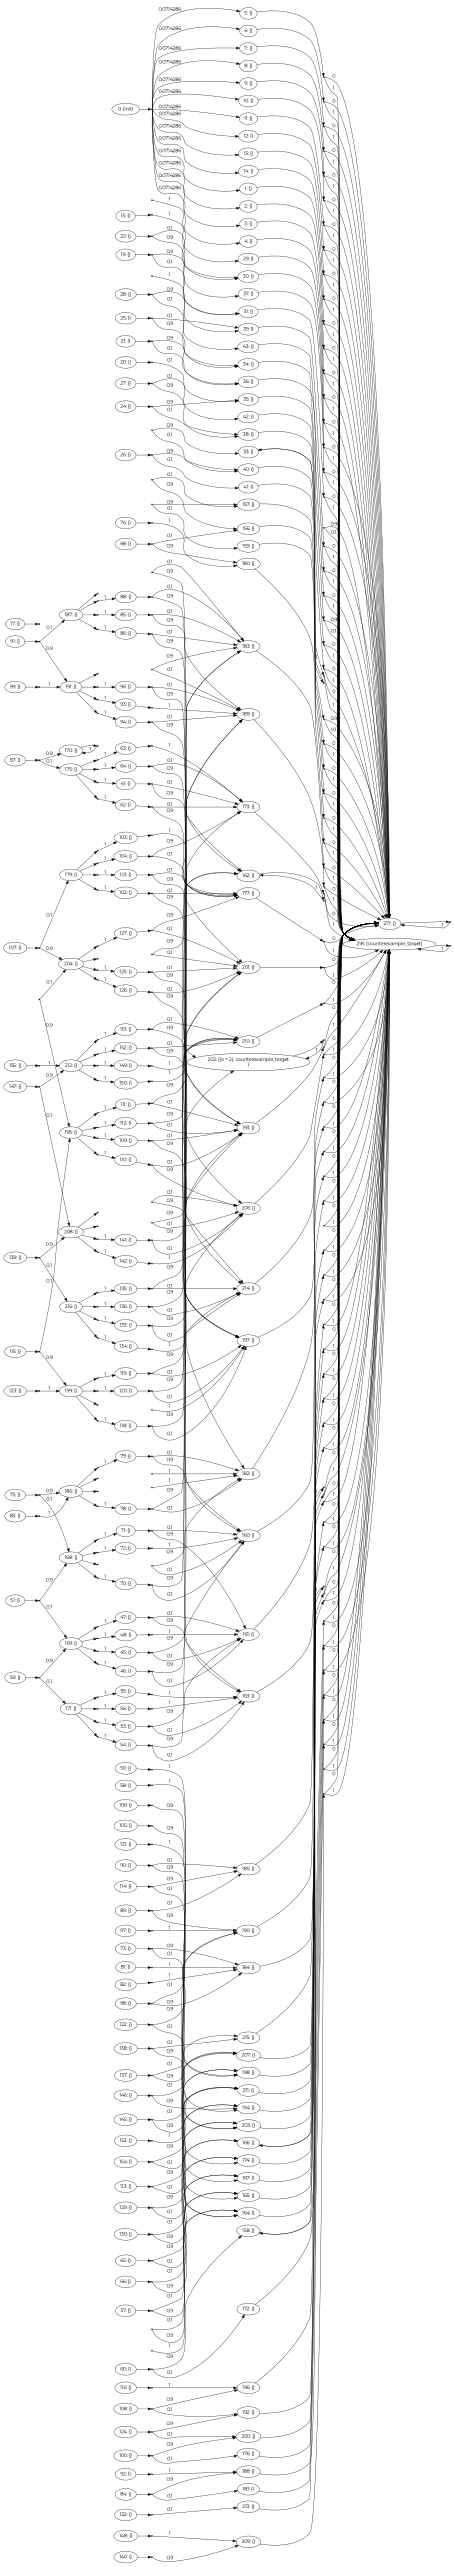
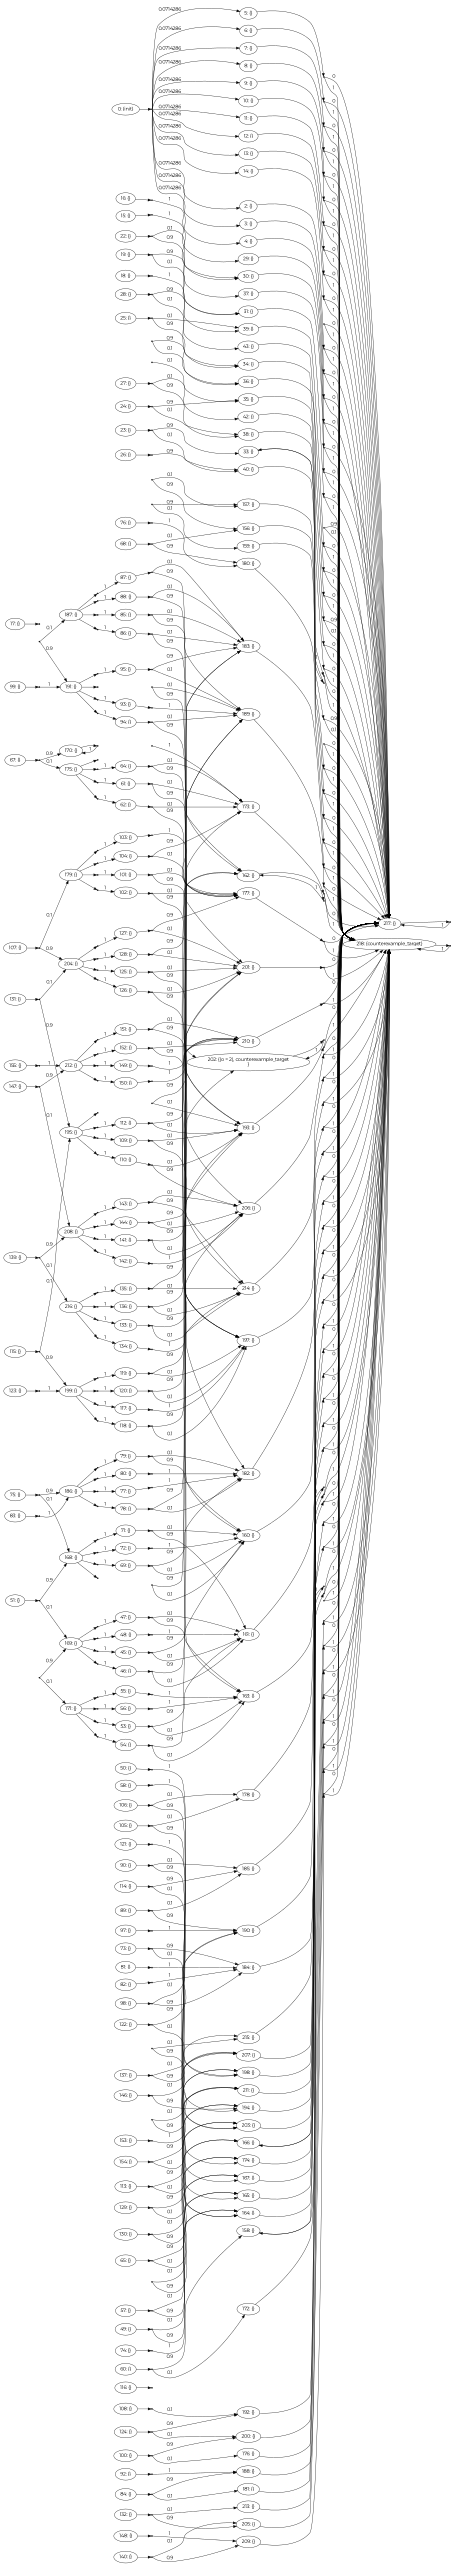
node "1: {}": removed
node "16: {}": added
node "18: {}": added
node "21: {}": removed
node "20: {}": removed
node "23: {}": added
node "41: {}": removed
node "87: {}": added
node "91: {}": removed
node "95: {}": added
node "96: {}": removed
node "63: {}": removed
node "128: {}": added
node "131: {}": added
node "111: {}": removed
node "143: {}": added
node "144: {}": added
node "117: {}": added
node "80: {}": added
node "77: {}": added
node "69: {}": added
node "70: {}": removed
node "59: {}": removed
node "178: {}": added
node "138: {}": removed
node "145: {}": removed
node "66: {}": removed
node "49: {}": added
node "74: {}": added
node "196: {}": removed
node "205: {}": added
